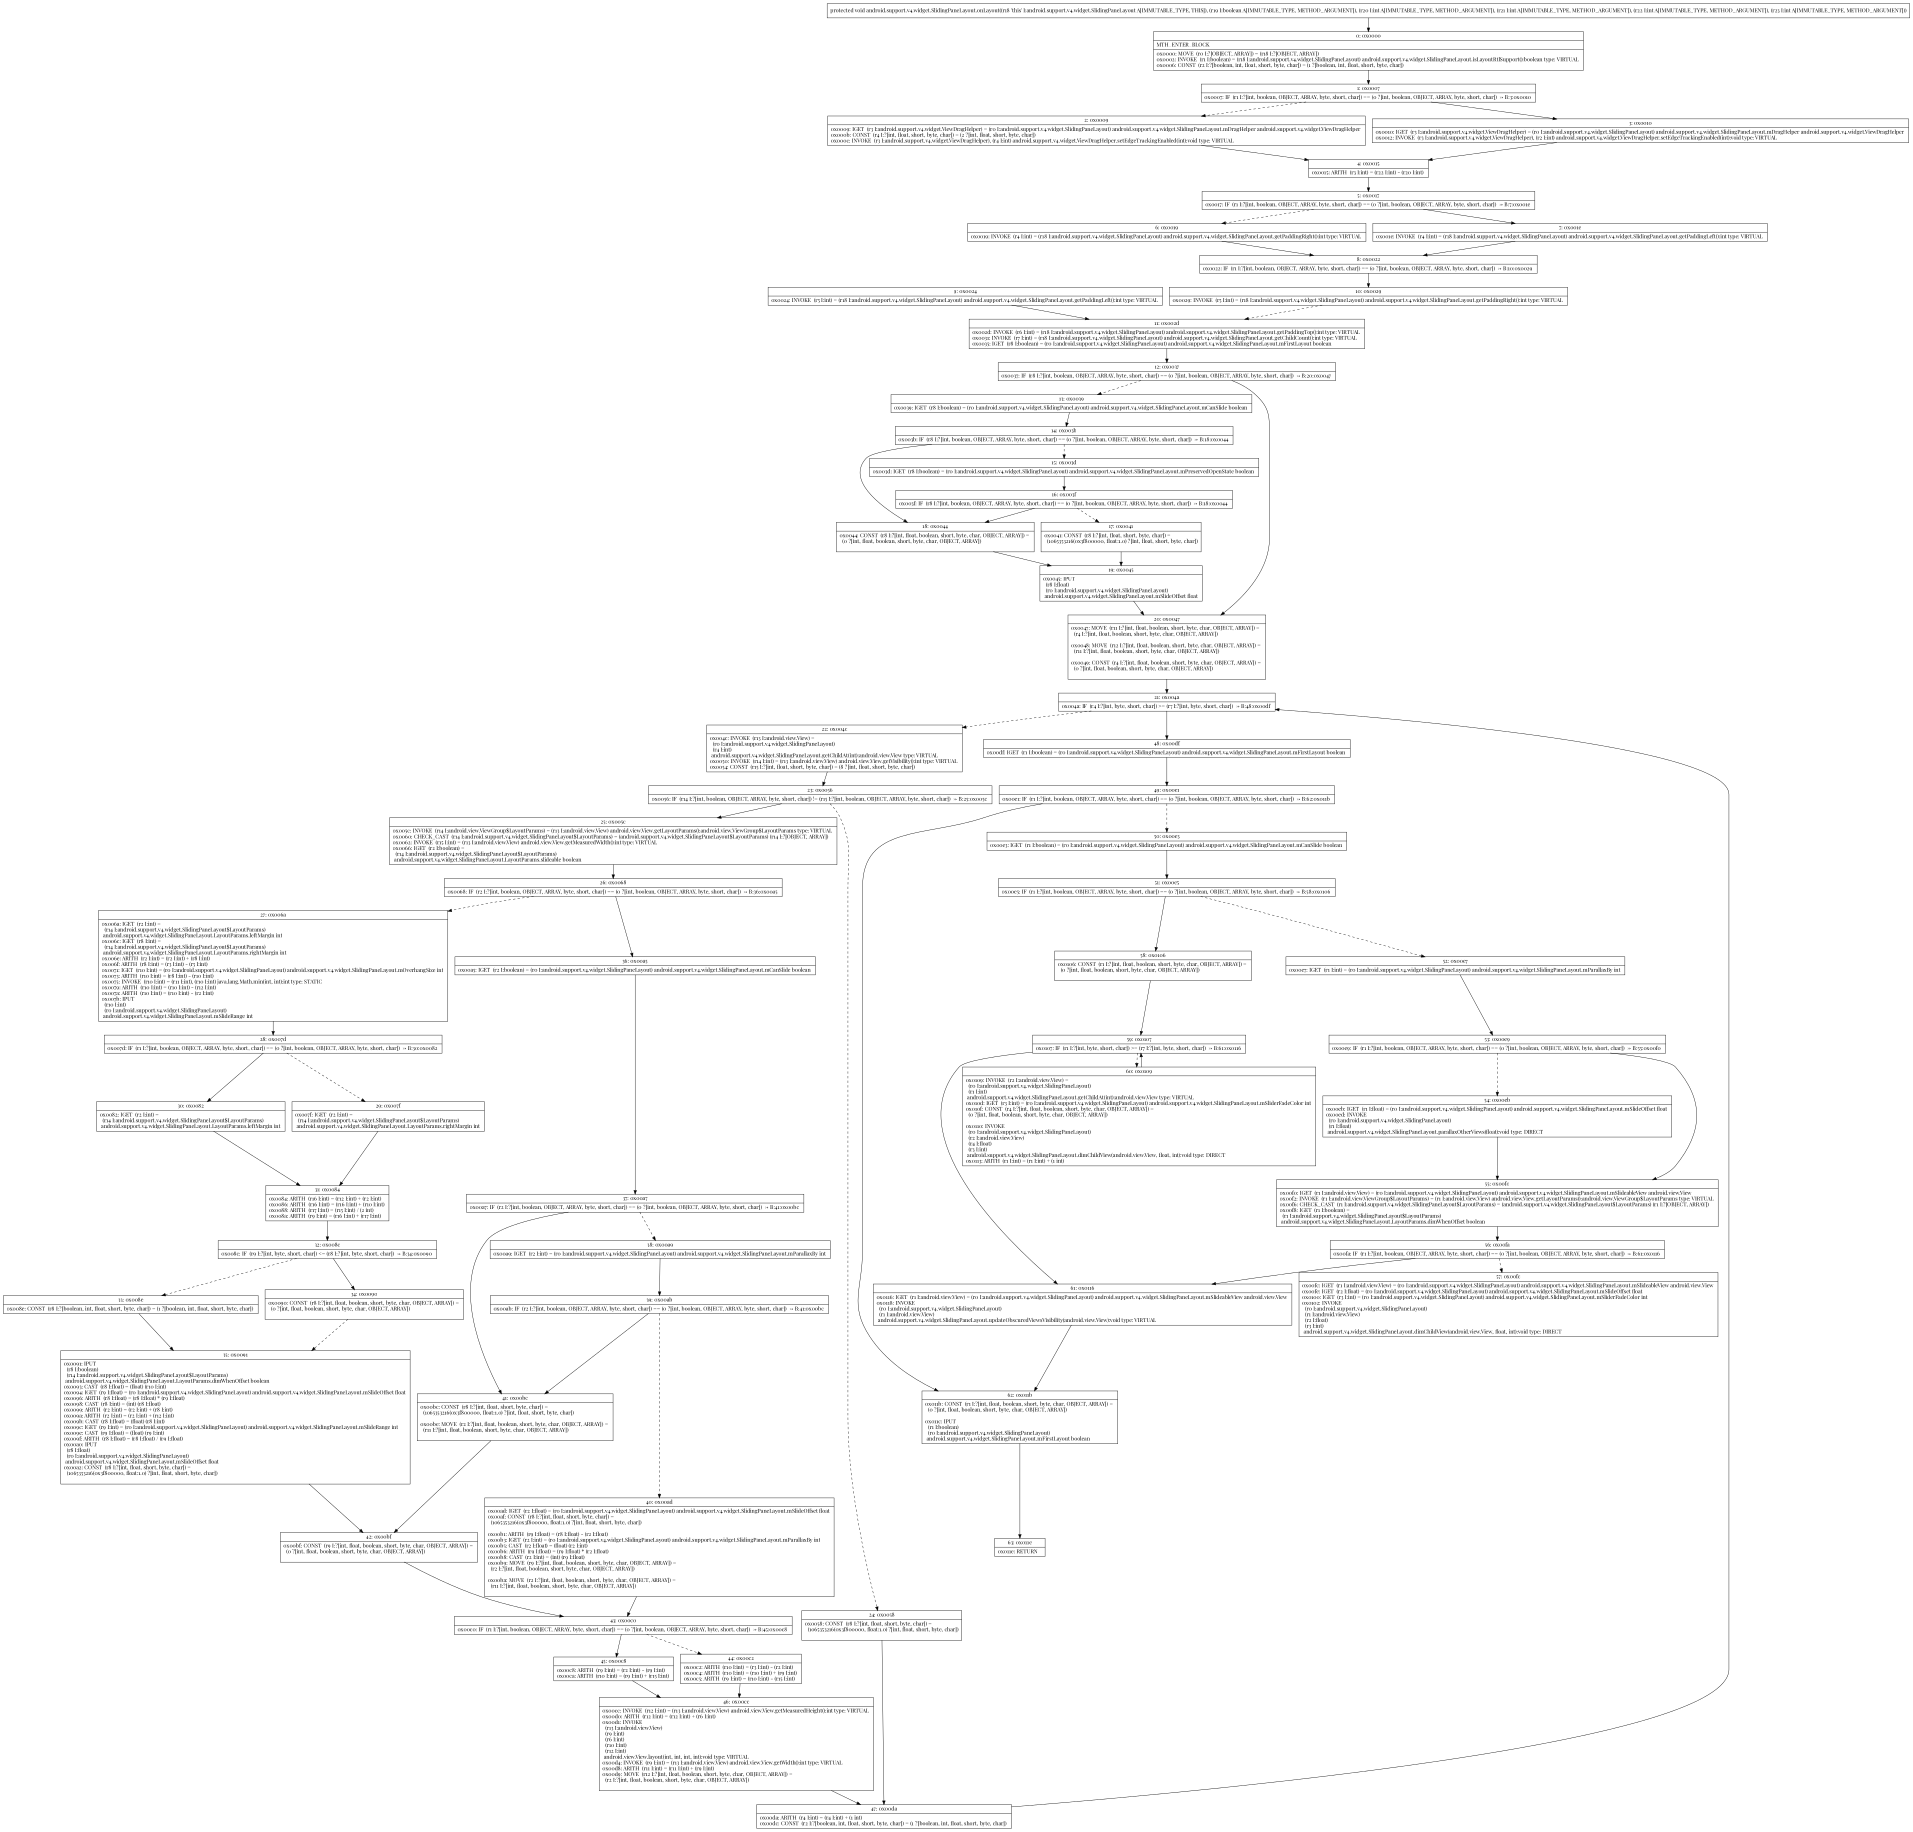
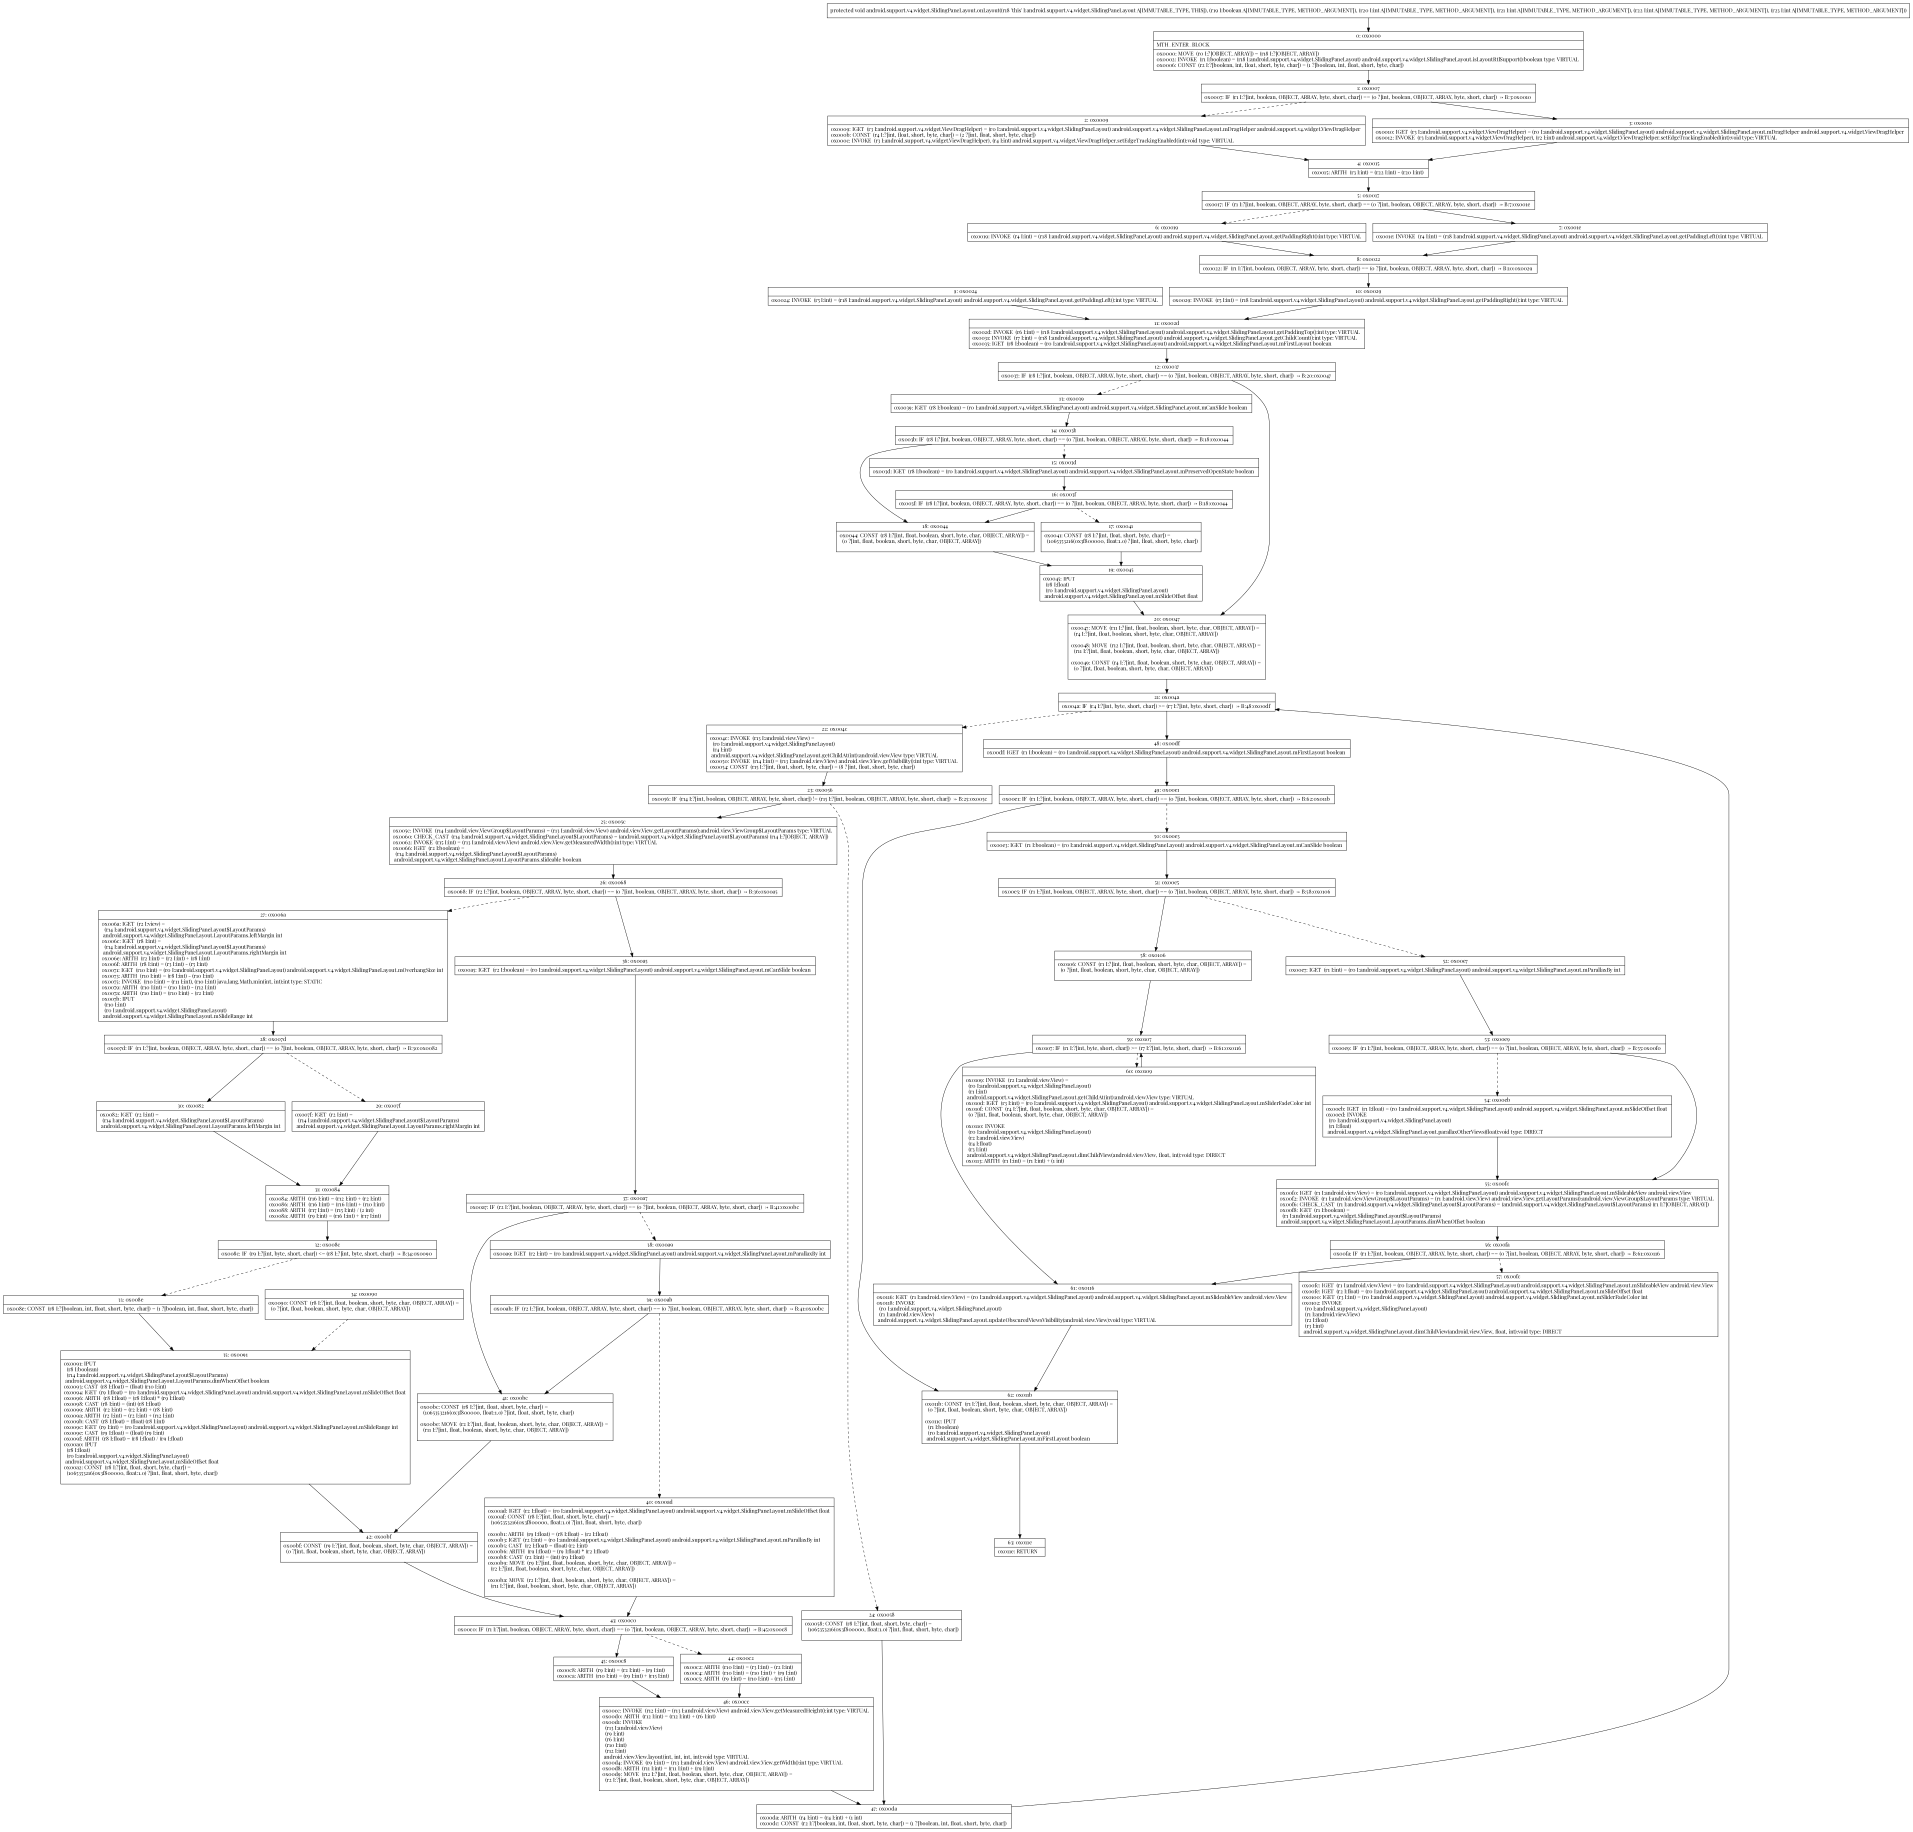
edge "10: 0x0029" -> "11: 0x002d": style dashed -> solid
node "27: 0x006a": text "0x006a: IGET  (r2 I:int) =" -> "0x006a: IGET  (r2 I:view) ="
edge "32: 0x008c" -> "34: 0x0090": removed
